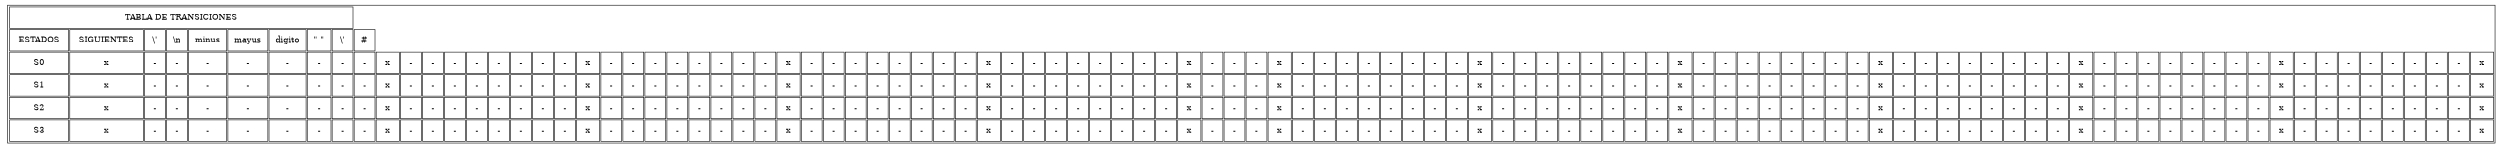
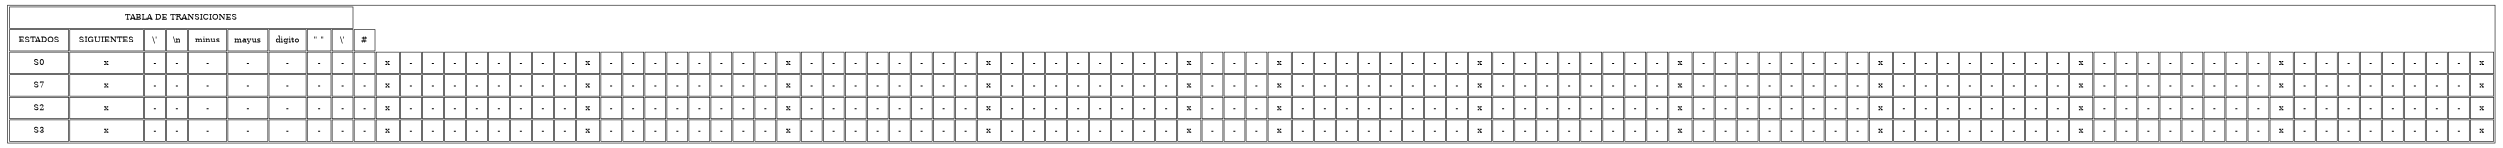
node "TABLA DE TRANSICIONES": text "S1" -> "S7"
